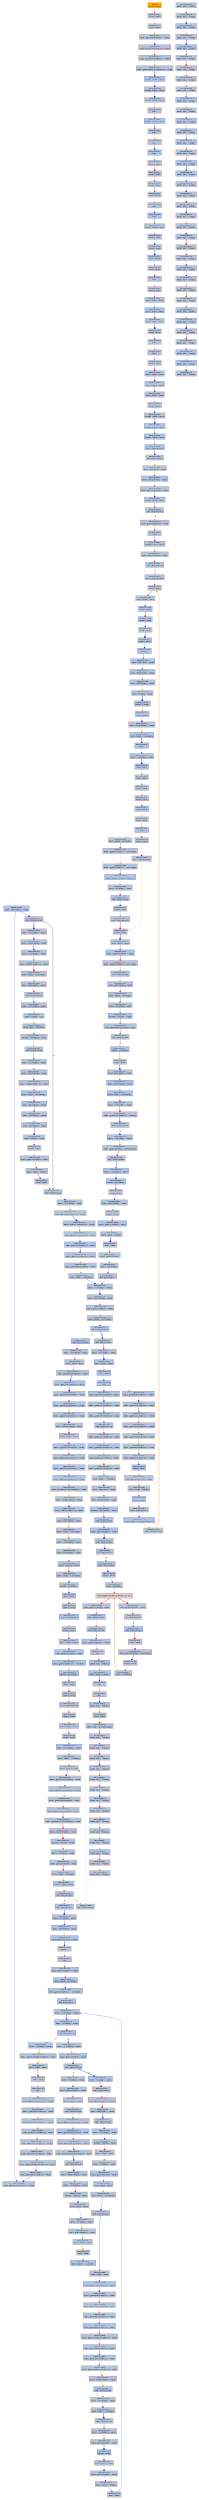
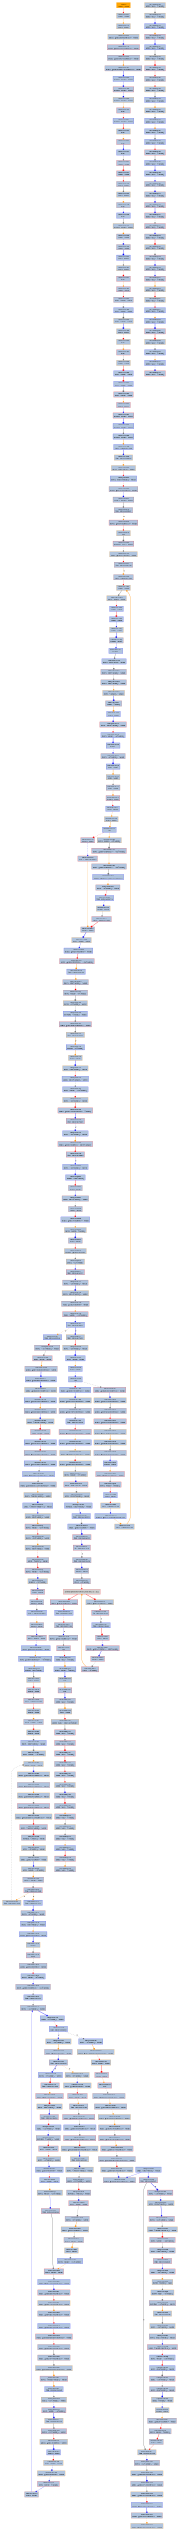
node "0x00404552 movl %eax, -12(%ebp)": removed
edge "0x00404203 addl $0x1<UINT8>, %eax" -> "0x00404206 movl %eax, -4(%ebp)": color red -> blue
